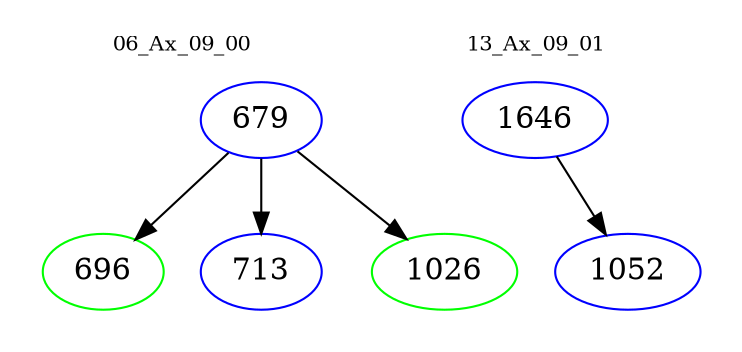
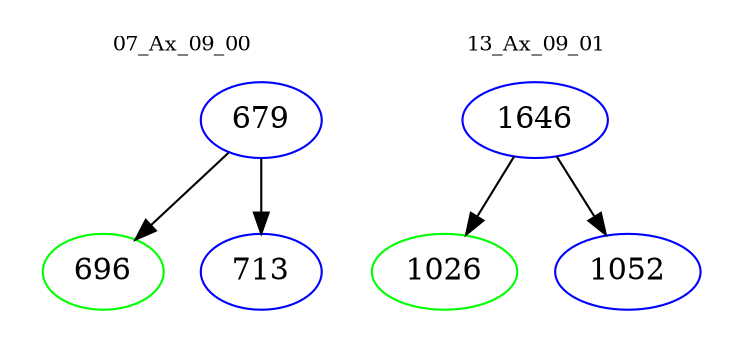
cluster "06_Ax_09_00": label "06_Ax_09_00" -> "07_Ax_09_00"
edge "679" -> "1026": now "1646" -> "1026"
